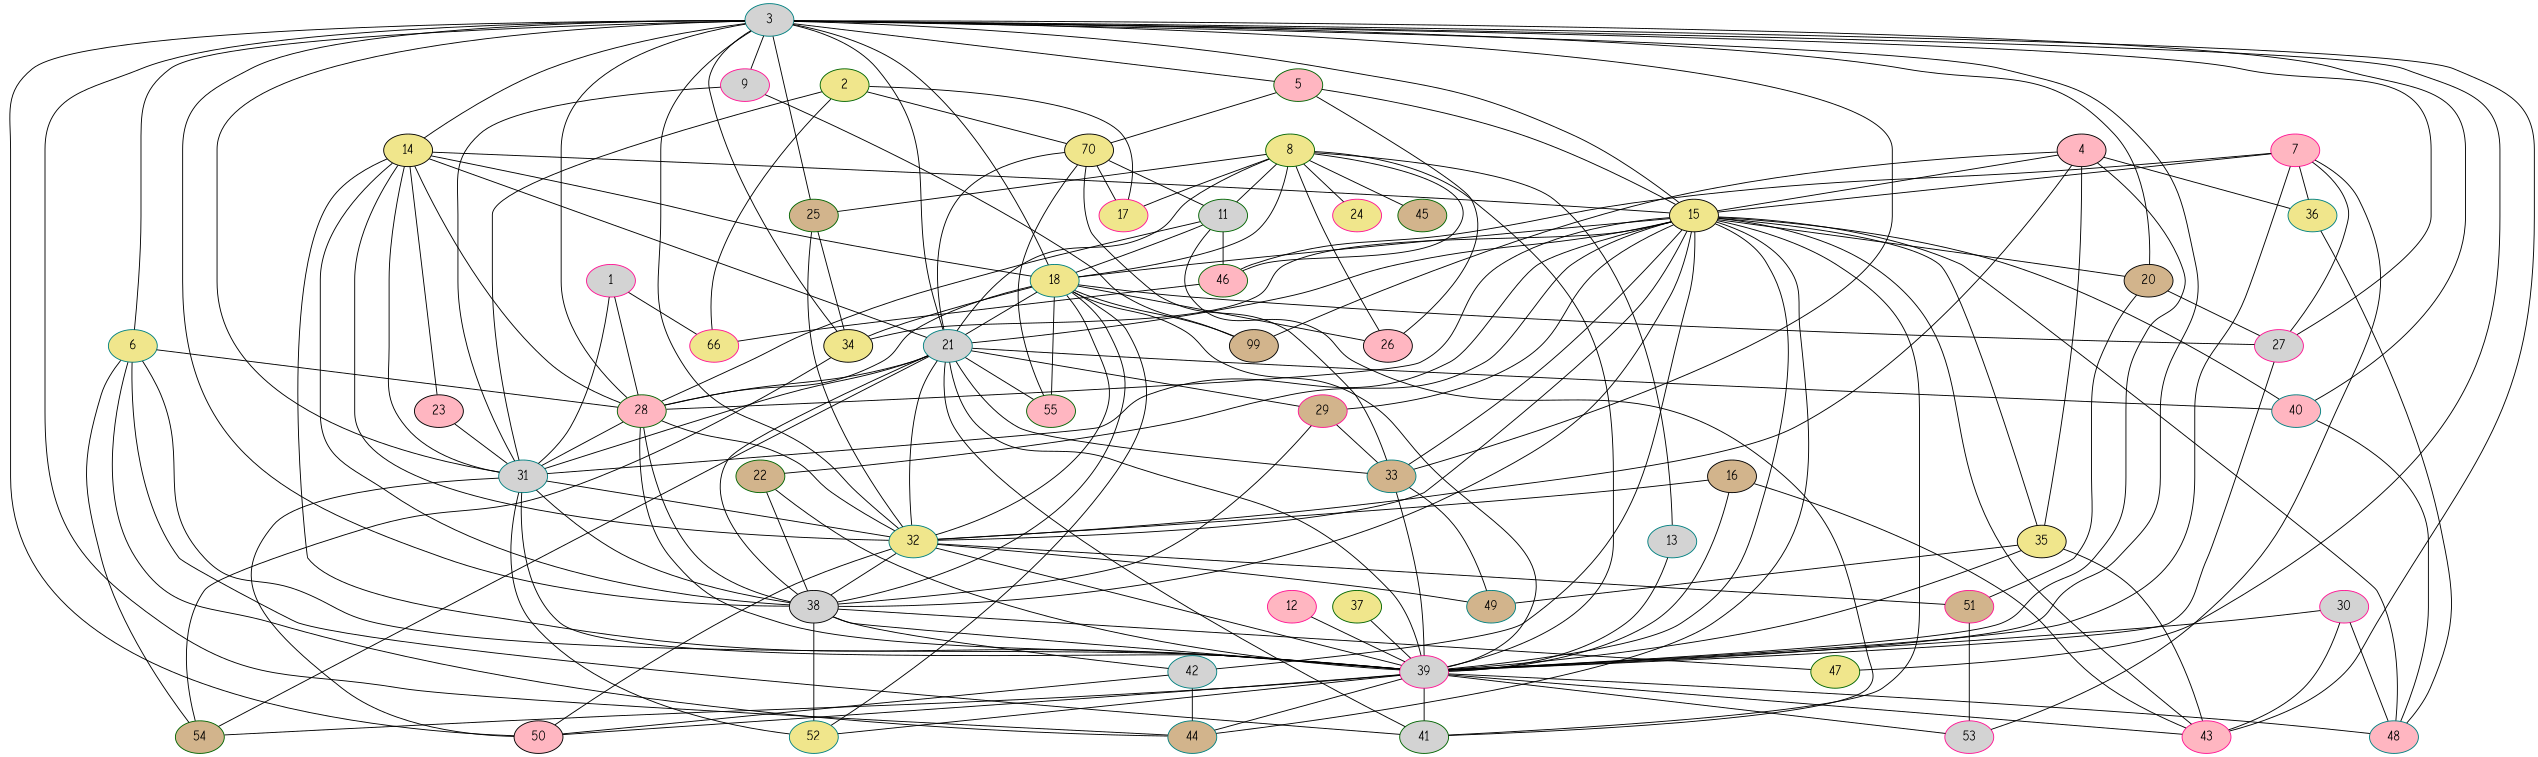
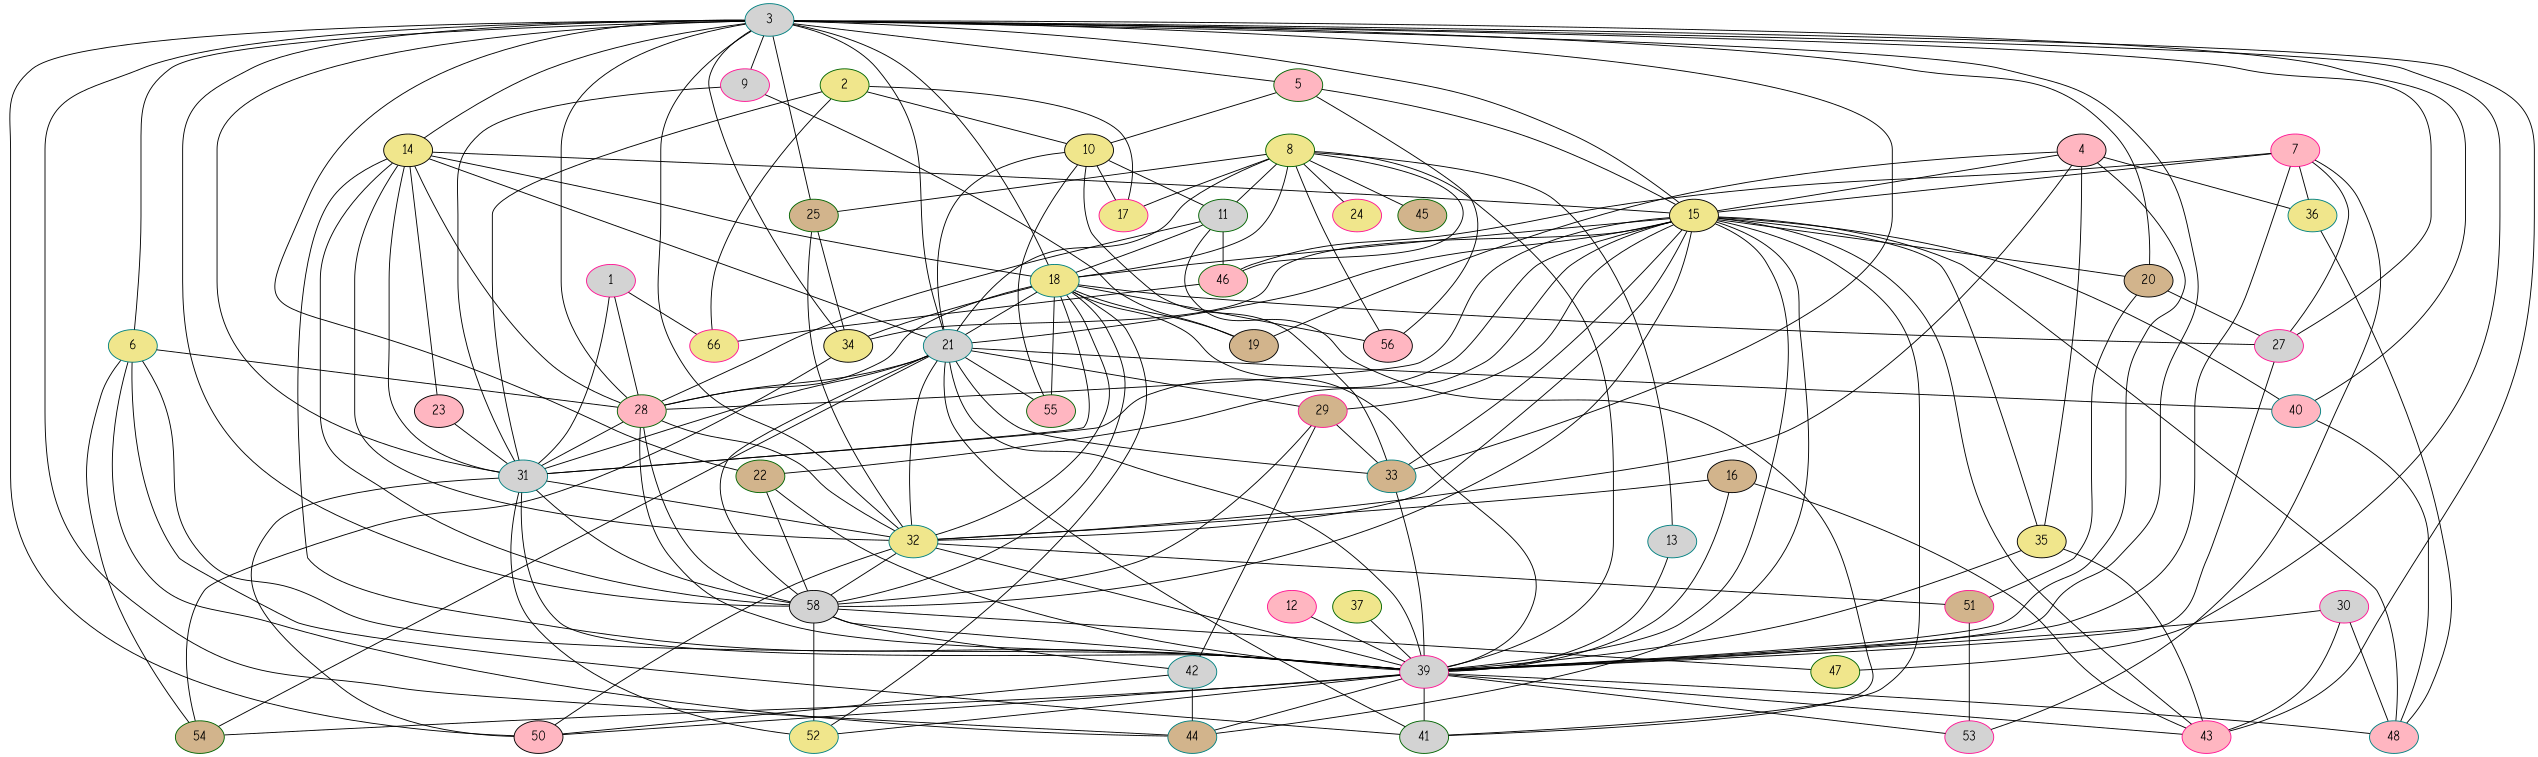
node "70": label "70" -> "10"
edge "3" -- "22": added
node "99": label "99" -> "19"
node "26": label "26" -> "56"
edge "18" -- "31": added
edge "15" -- "42": now "29" -- "42"
node "38": label "38" -> "58"
node "49": removed
